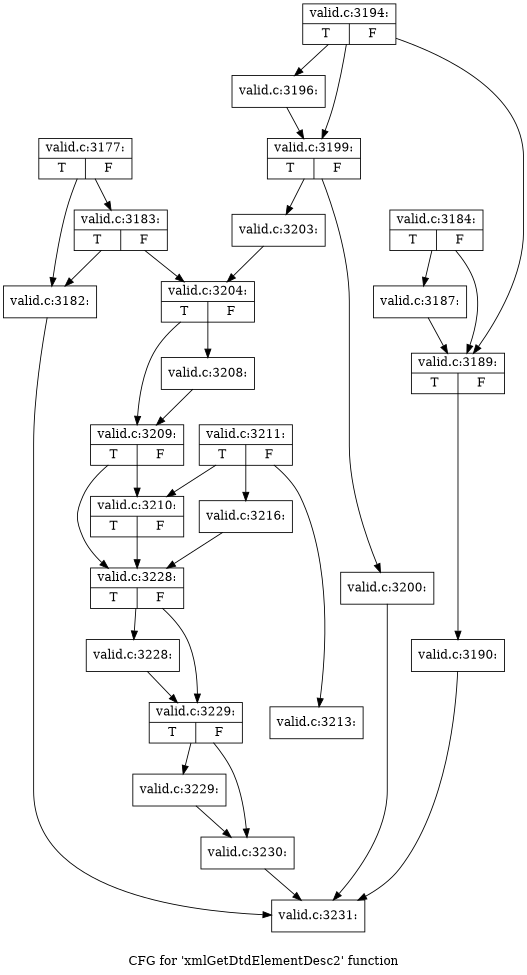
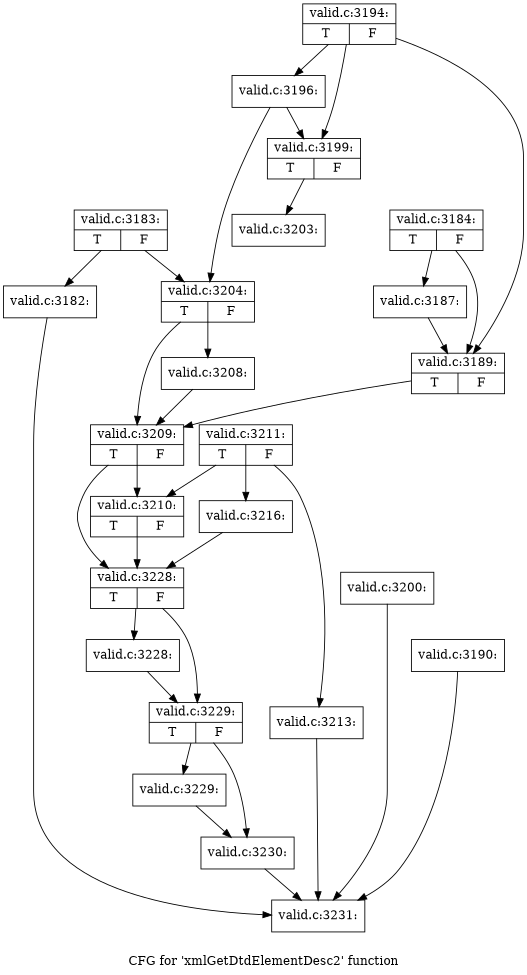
node "valid.c:3177:": removed
edge "valid.c:3203:" -> "valid.c:3204:": now "valid.c:3196:" -> "valid.c:3204:"
edge "valid.c:3199:" -> "valid.c:3200:": removed
edge "valid.c:3189:" -> "valid.c:3190:": now "valid.c:3189:" -> "valid.c:3209:"
edge "valid.c:3213:" -> "valid.c:3231:": added
